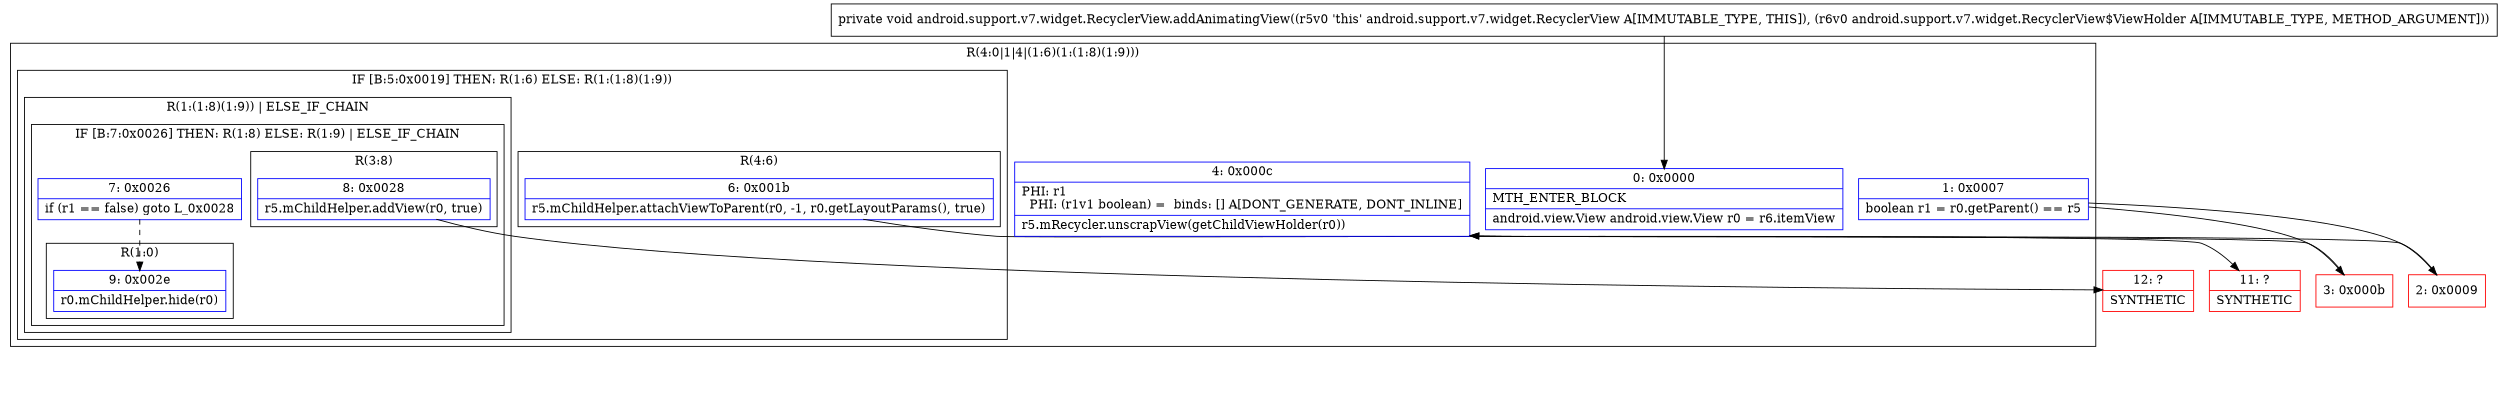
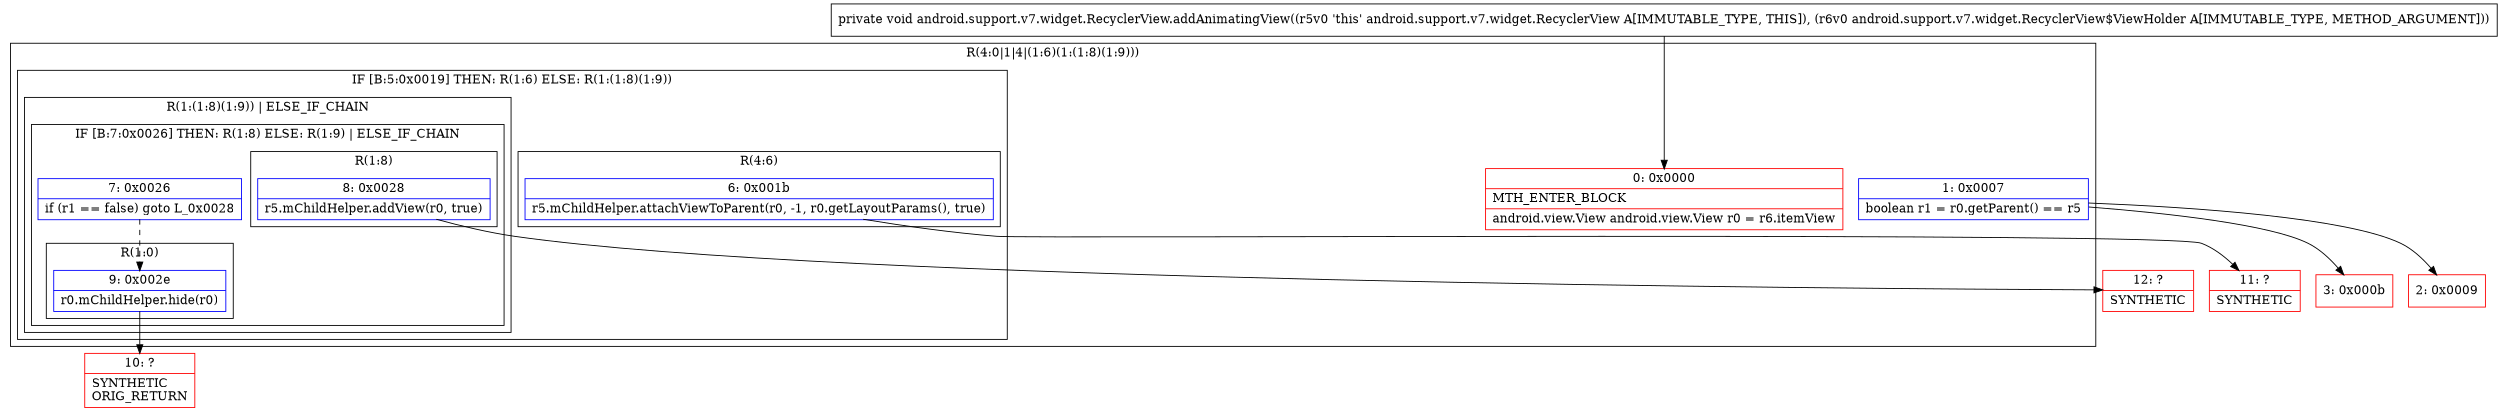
cluster "R(3:8)": label "R(3:8)" -> "R(1:8)"
node "4: 0x000c": removed
node "0: 0x0000": color blue -> red
node "10: ?": added
